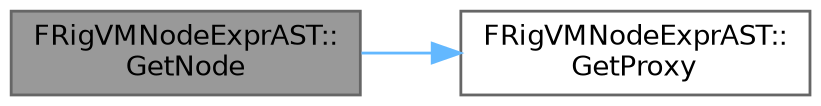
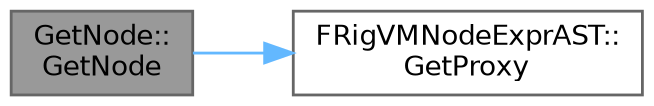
node "FRigVMNodeExprAST:: GetNode": label "FRigVMNodeExprAST:: GetNode" -> "GetNode:: GetNode"
